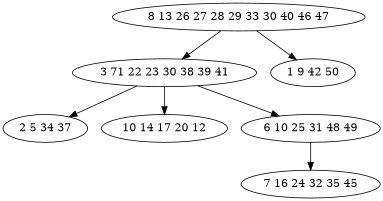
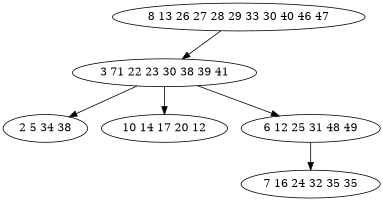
node "1 9 42 50": removed
node "2 5 34 37": label "2 5 34 37" -> "2 5 34 38"
node "6 10 25 31 48 49": label "6 10 25 31 48 49" -> "6 12 25 31 48 49"
node "7 16 24 32 35 45": label "7 16 24 32 35 45" -> "7 16 24 32 35 35"
